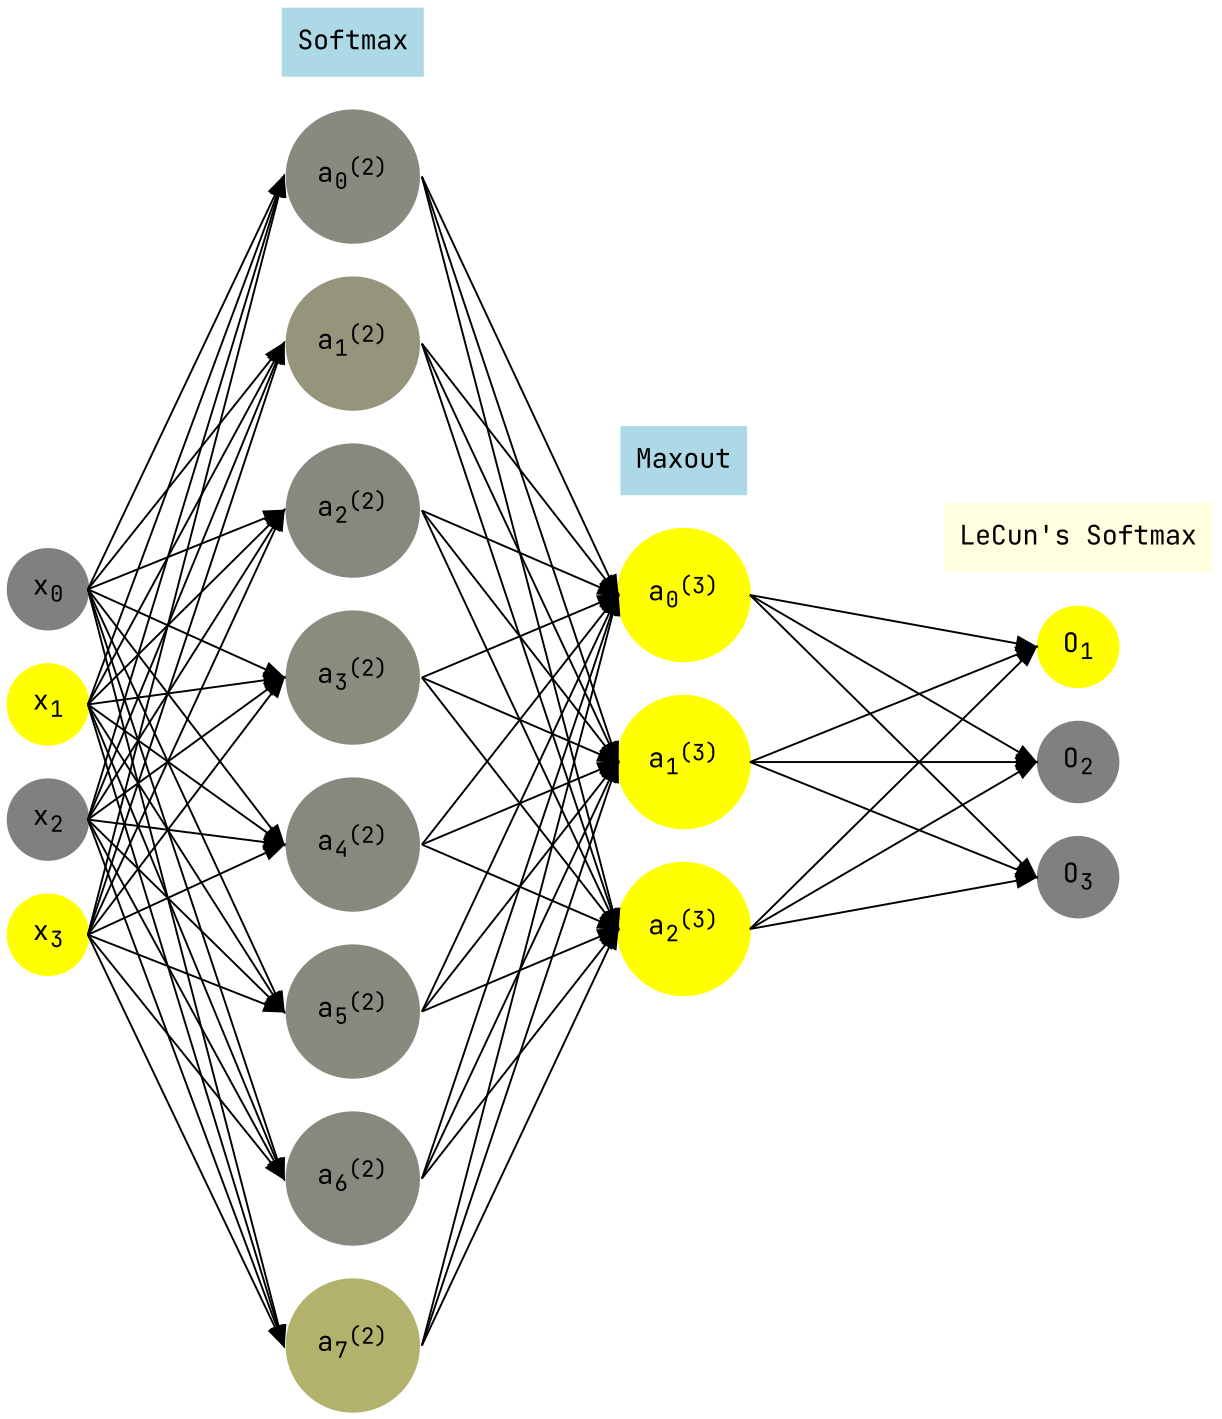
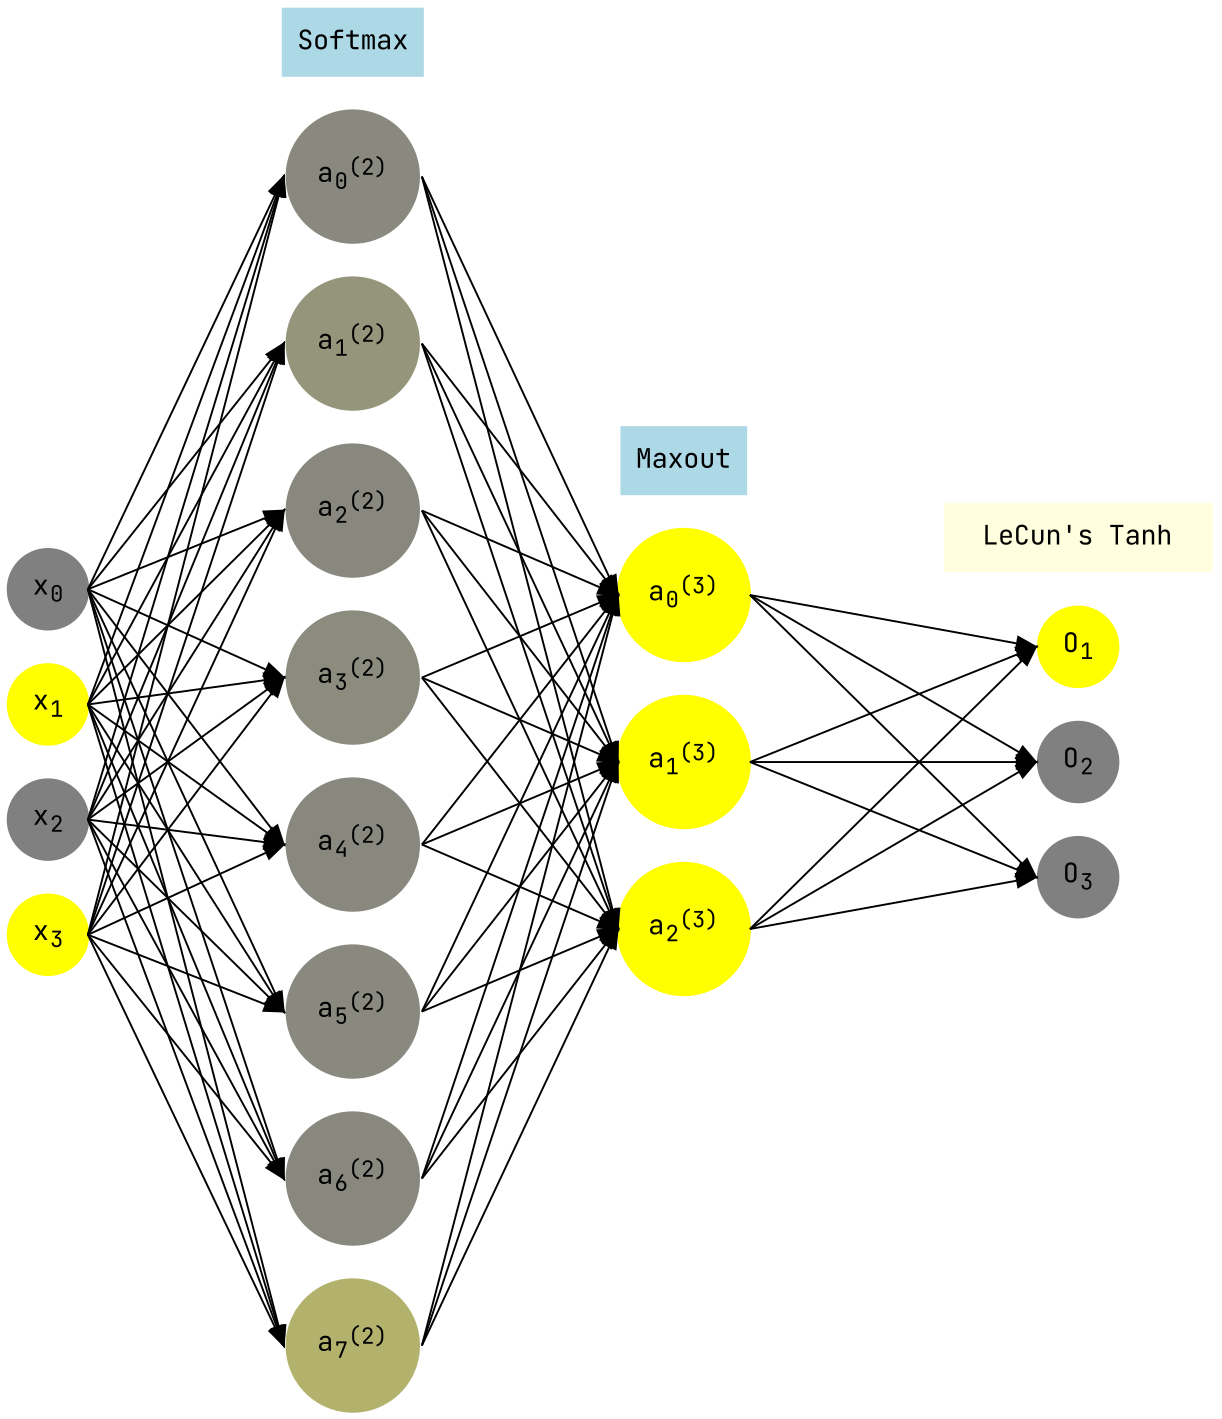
node "LeCun's Softmax": label "LeCun's Softmax" -> "LeCun's Tanh"
